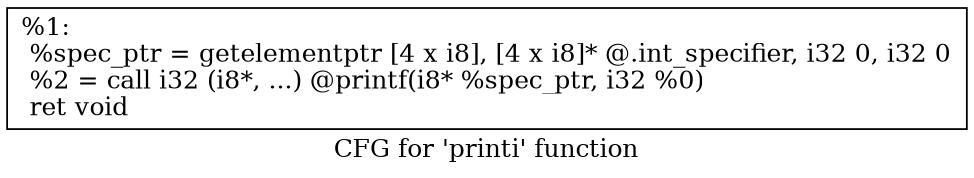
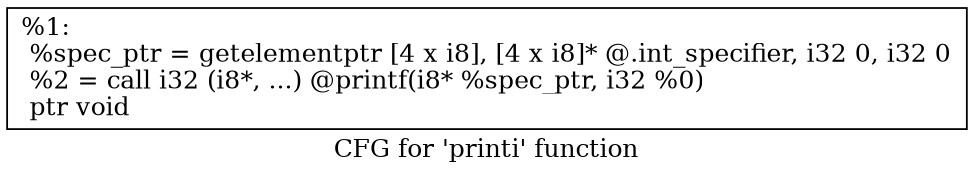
node "%1:": text "ret void" -> "ptr void"
